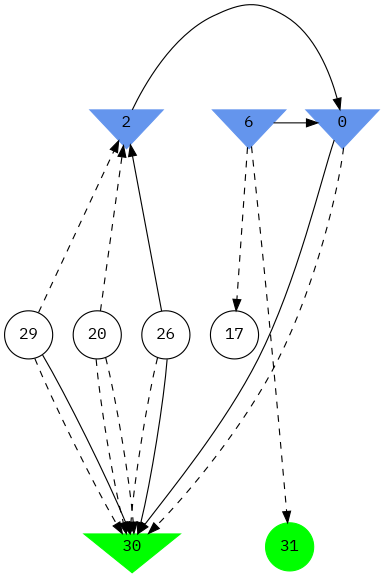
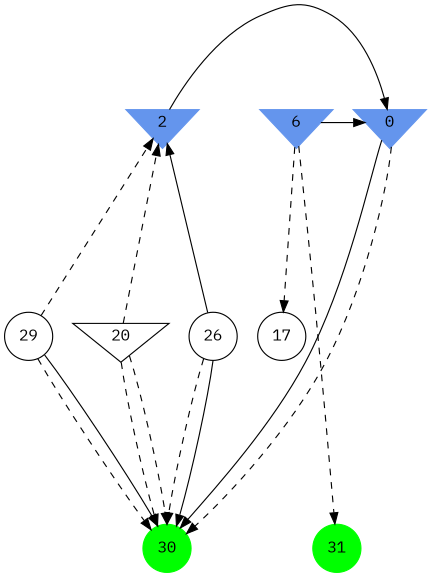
node "20": shape circle -> invtriangle
node "30": shape invtriangle -> circle
